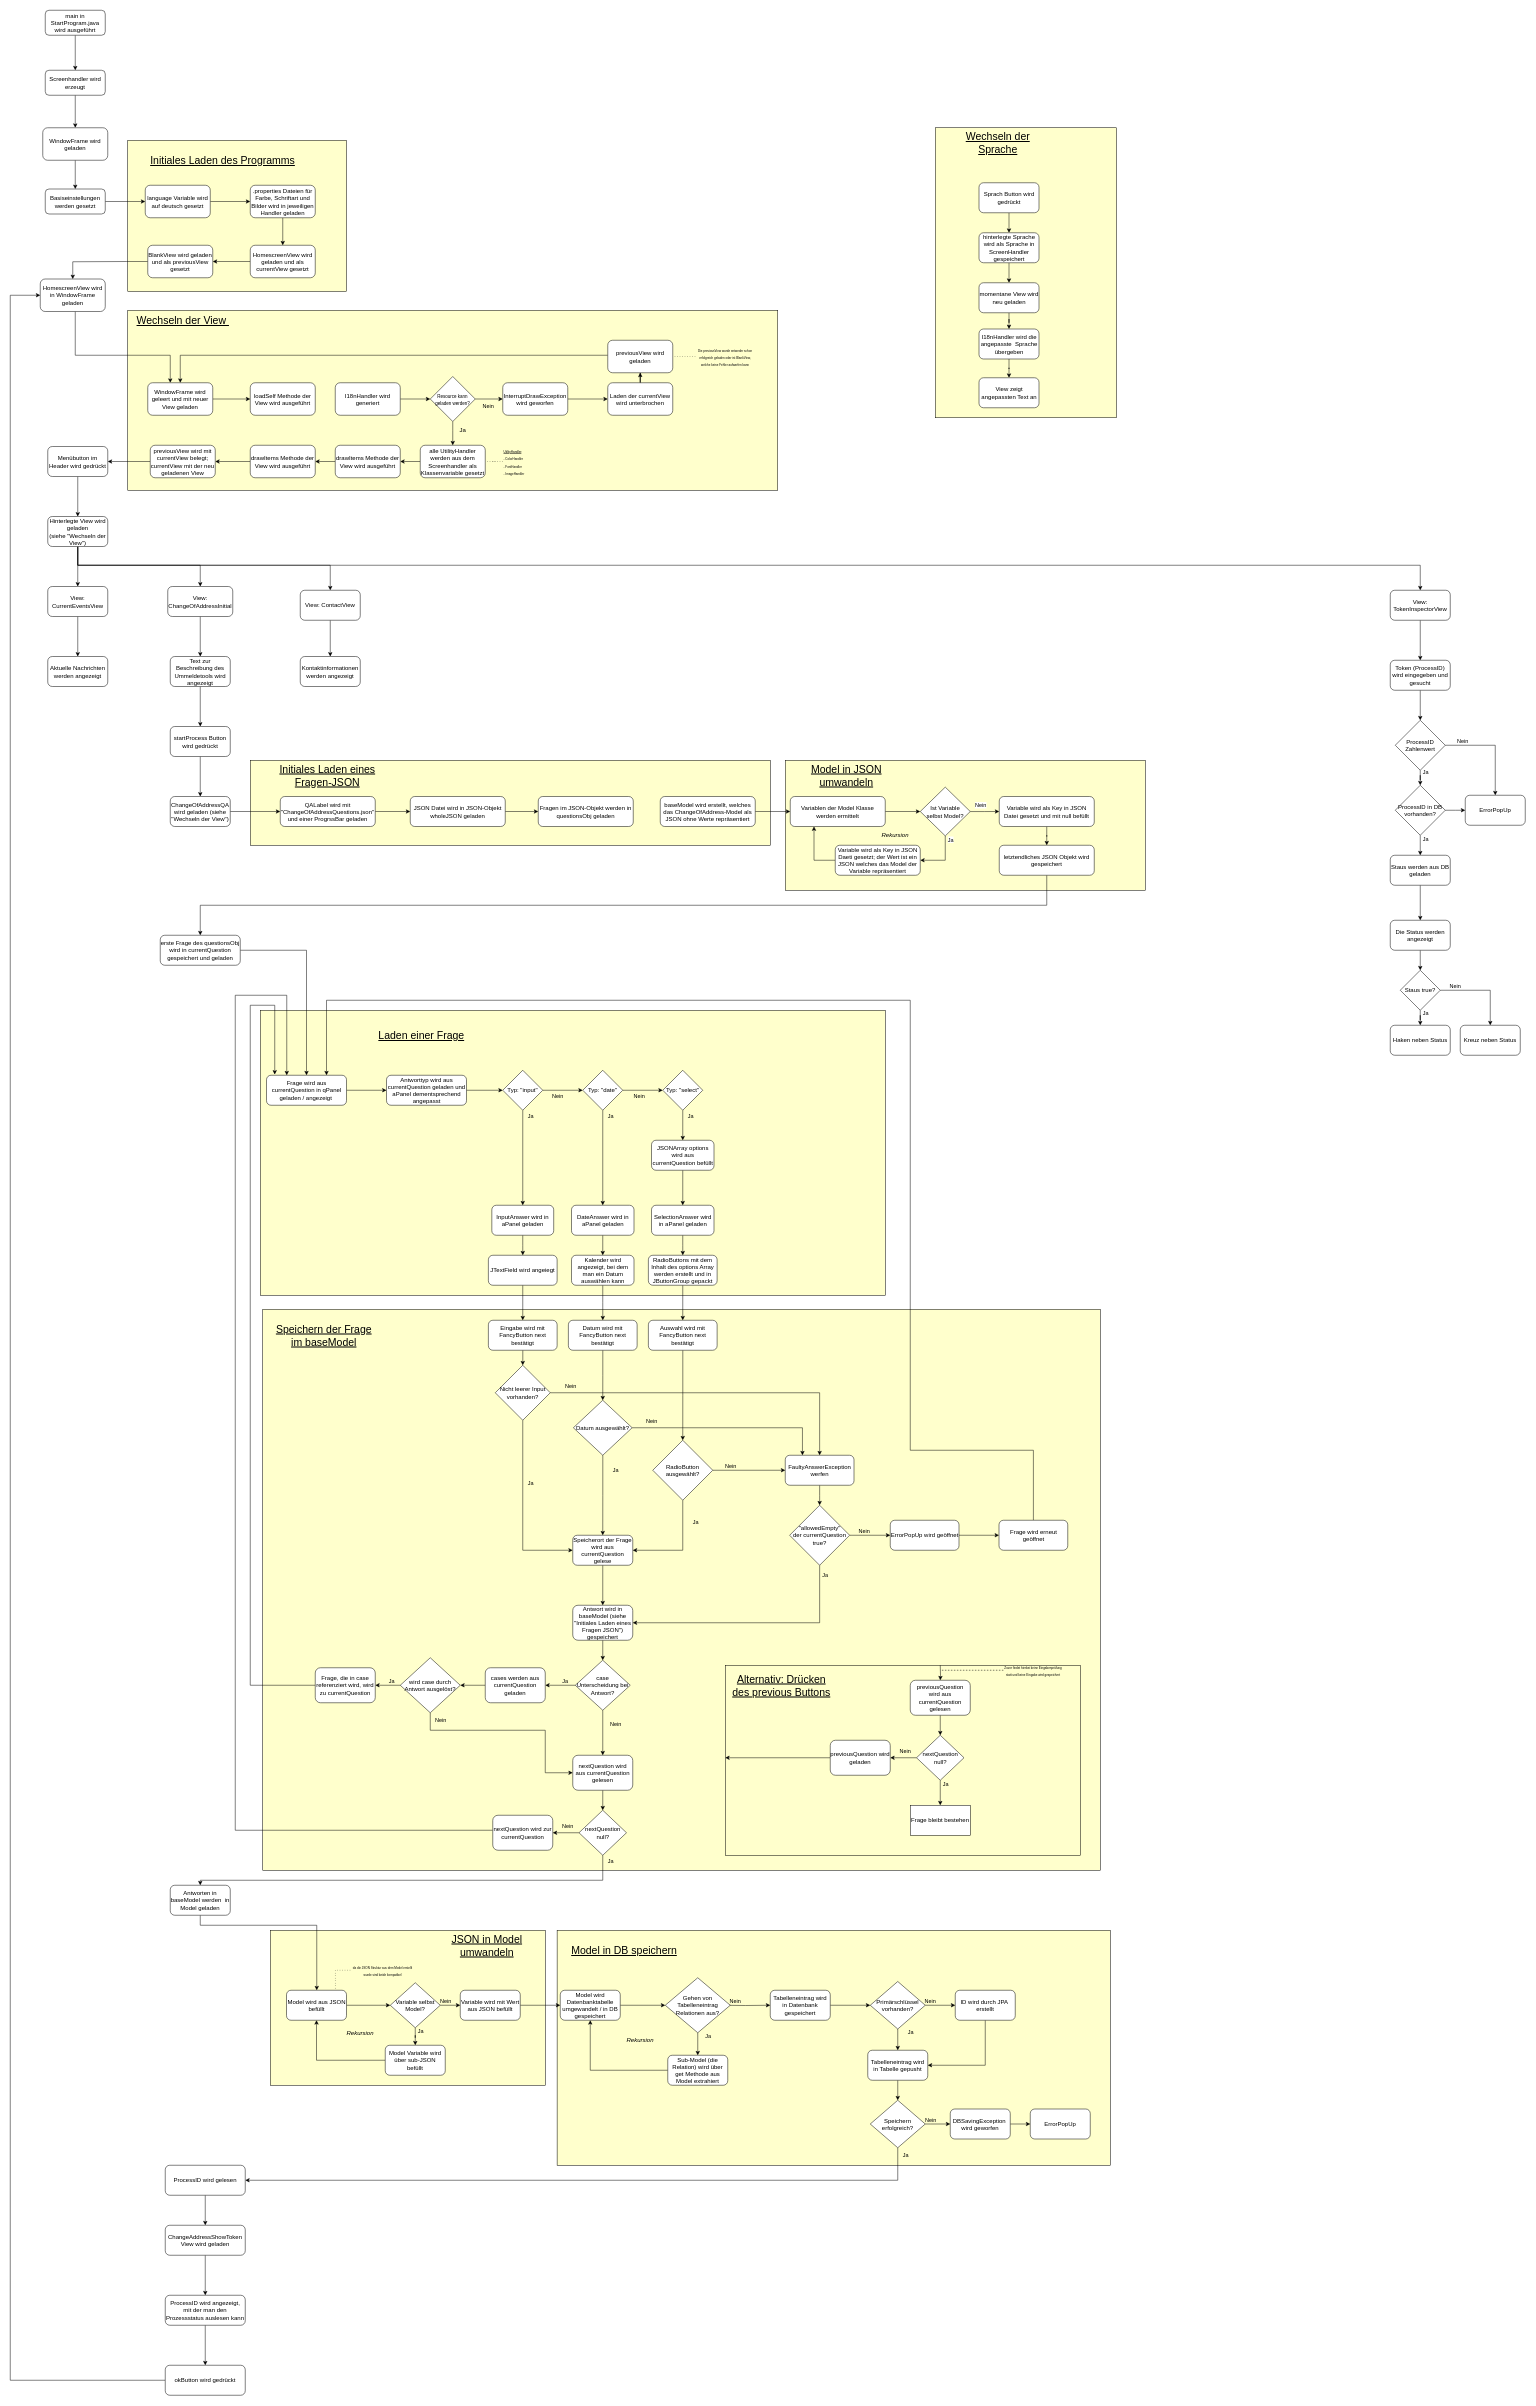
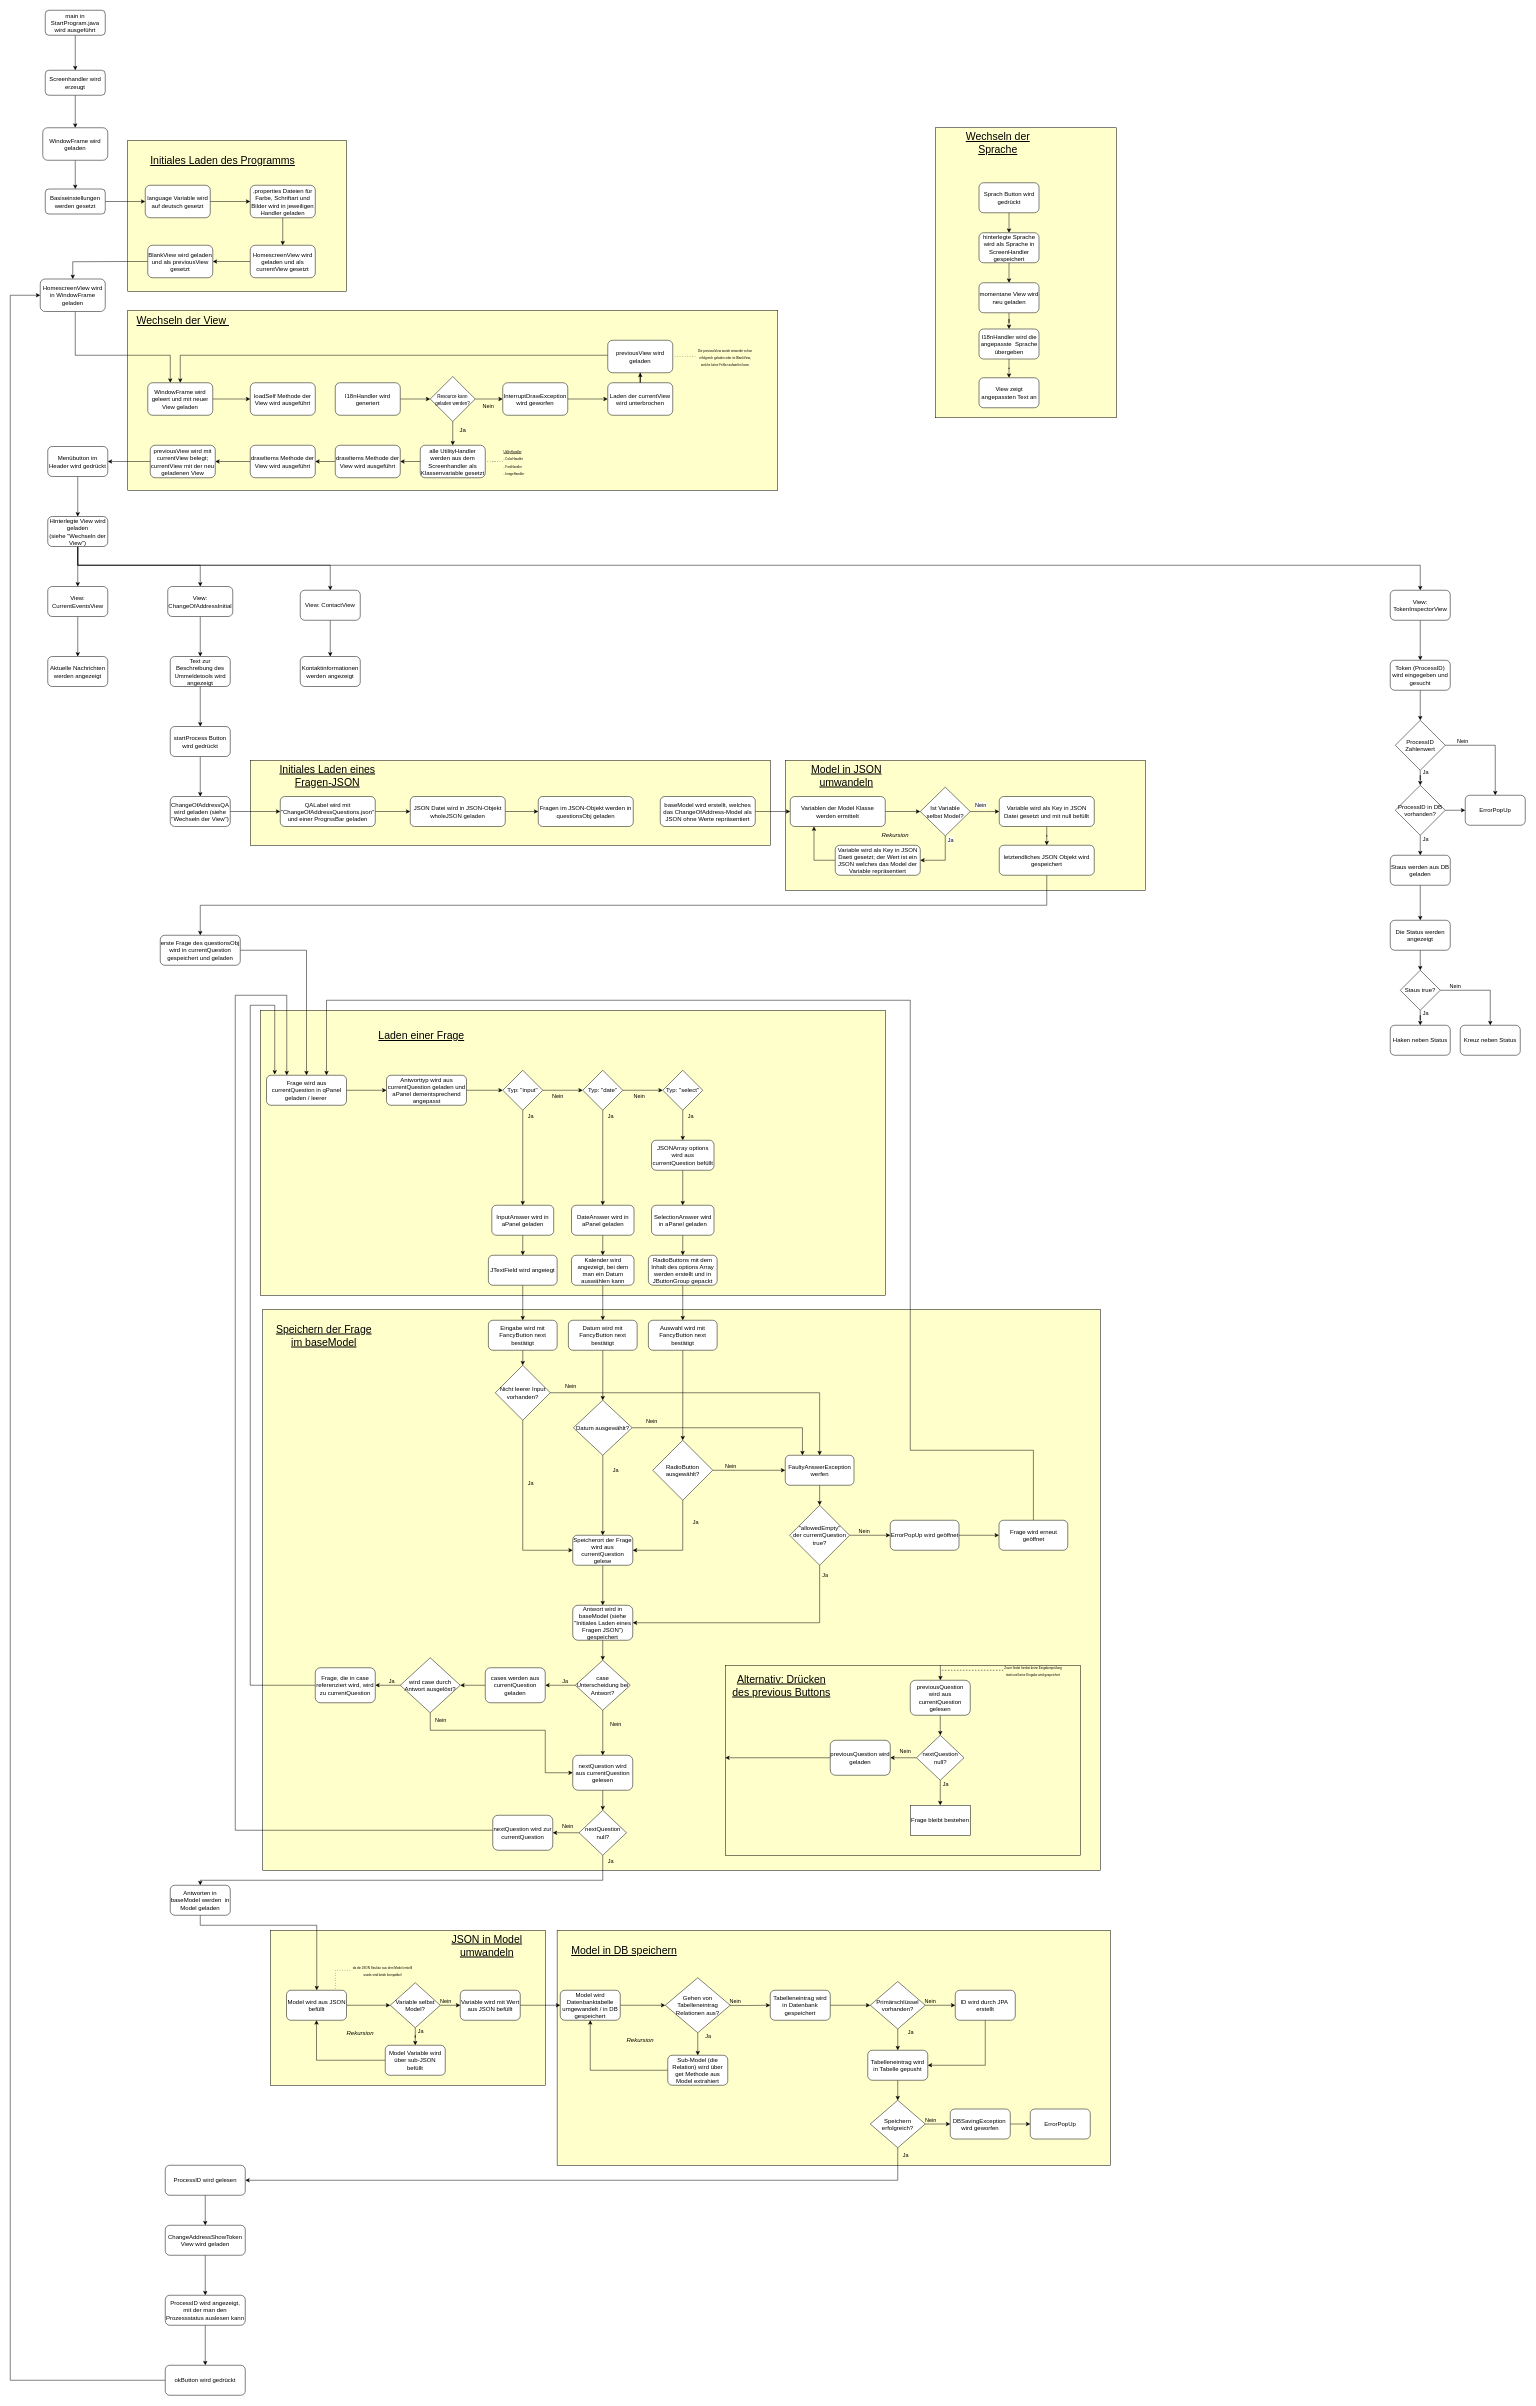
node "Frage wird aus currentQuestion in qPanel geladen / angezeigt": label "Frage wird aus currentQuestion in qPanel geladen / angezeigt" -> "Frage wird aus currentQuestion in qPanel geladen / leerer"
